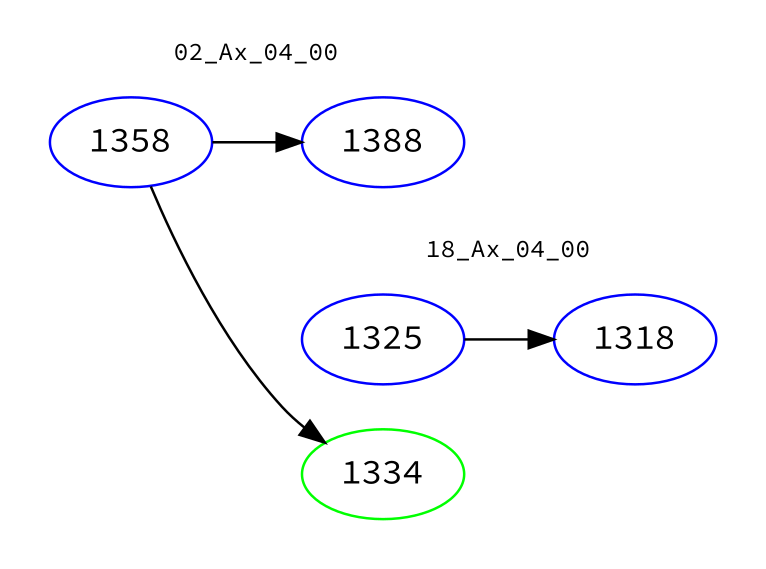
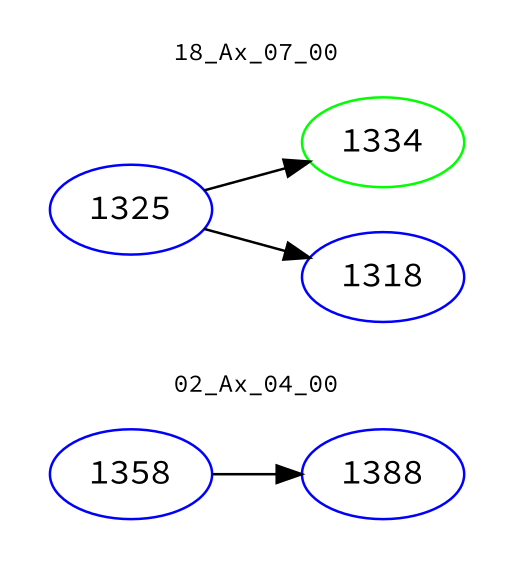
cluster "18_Ax_04_00": label "18_Ax_04_00" -> "18_Ax_07_00"
edge "1358" -> "1334": now "1325" -> "1334"
